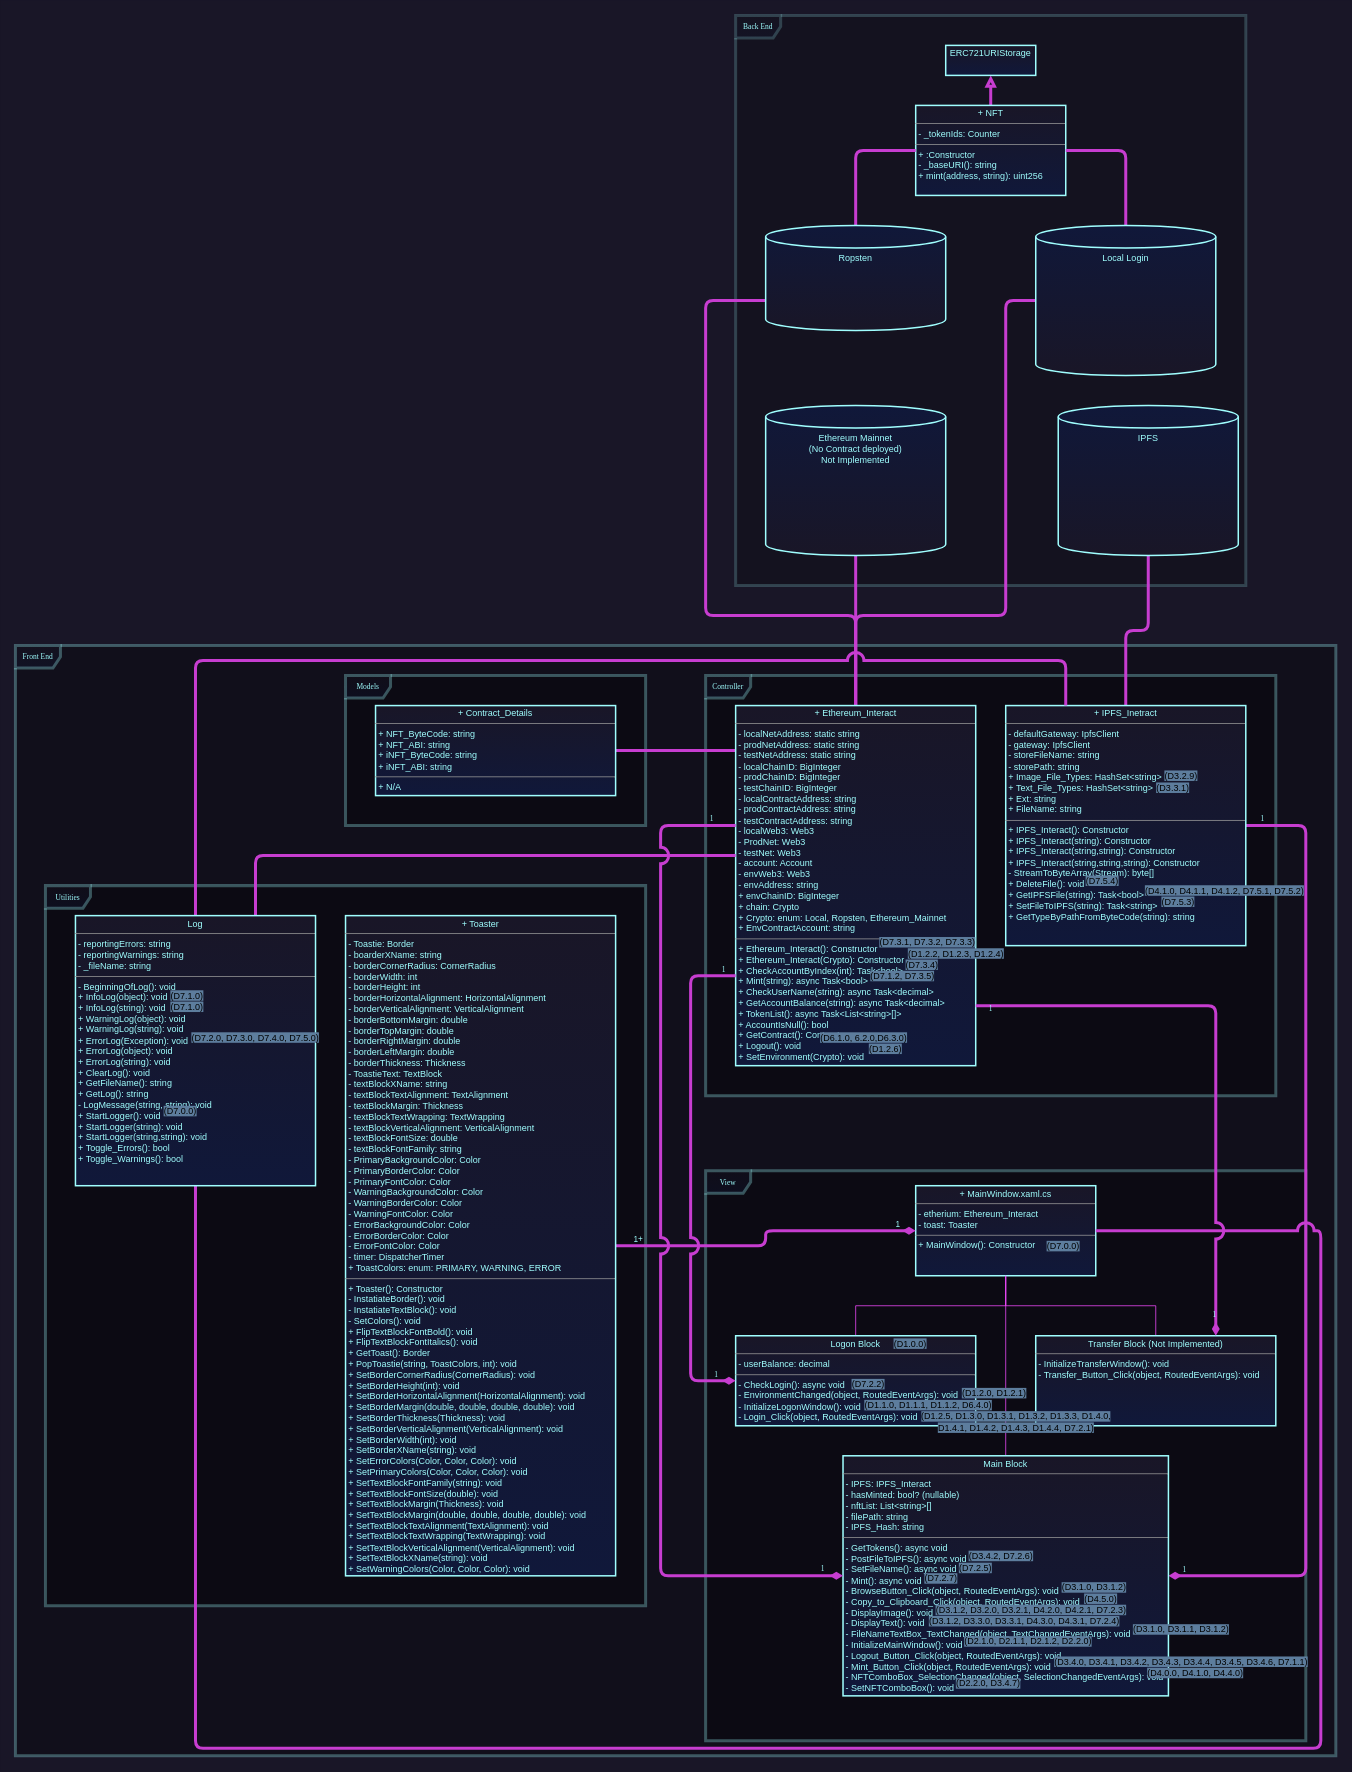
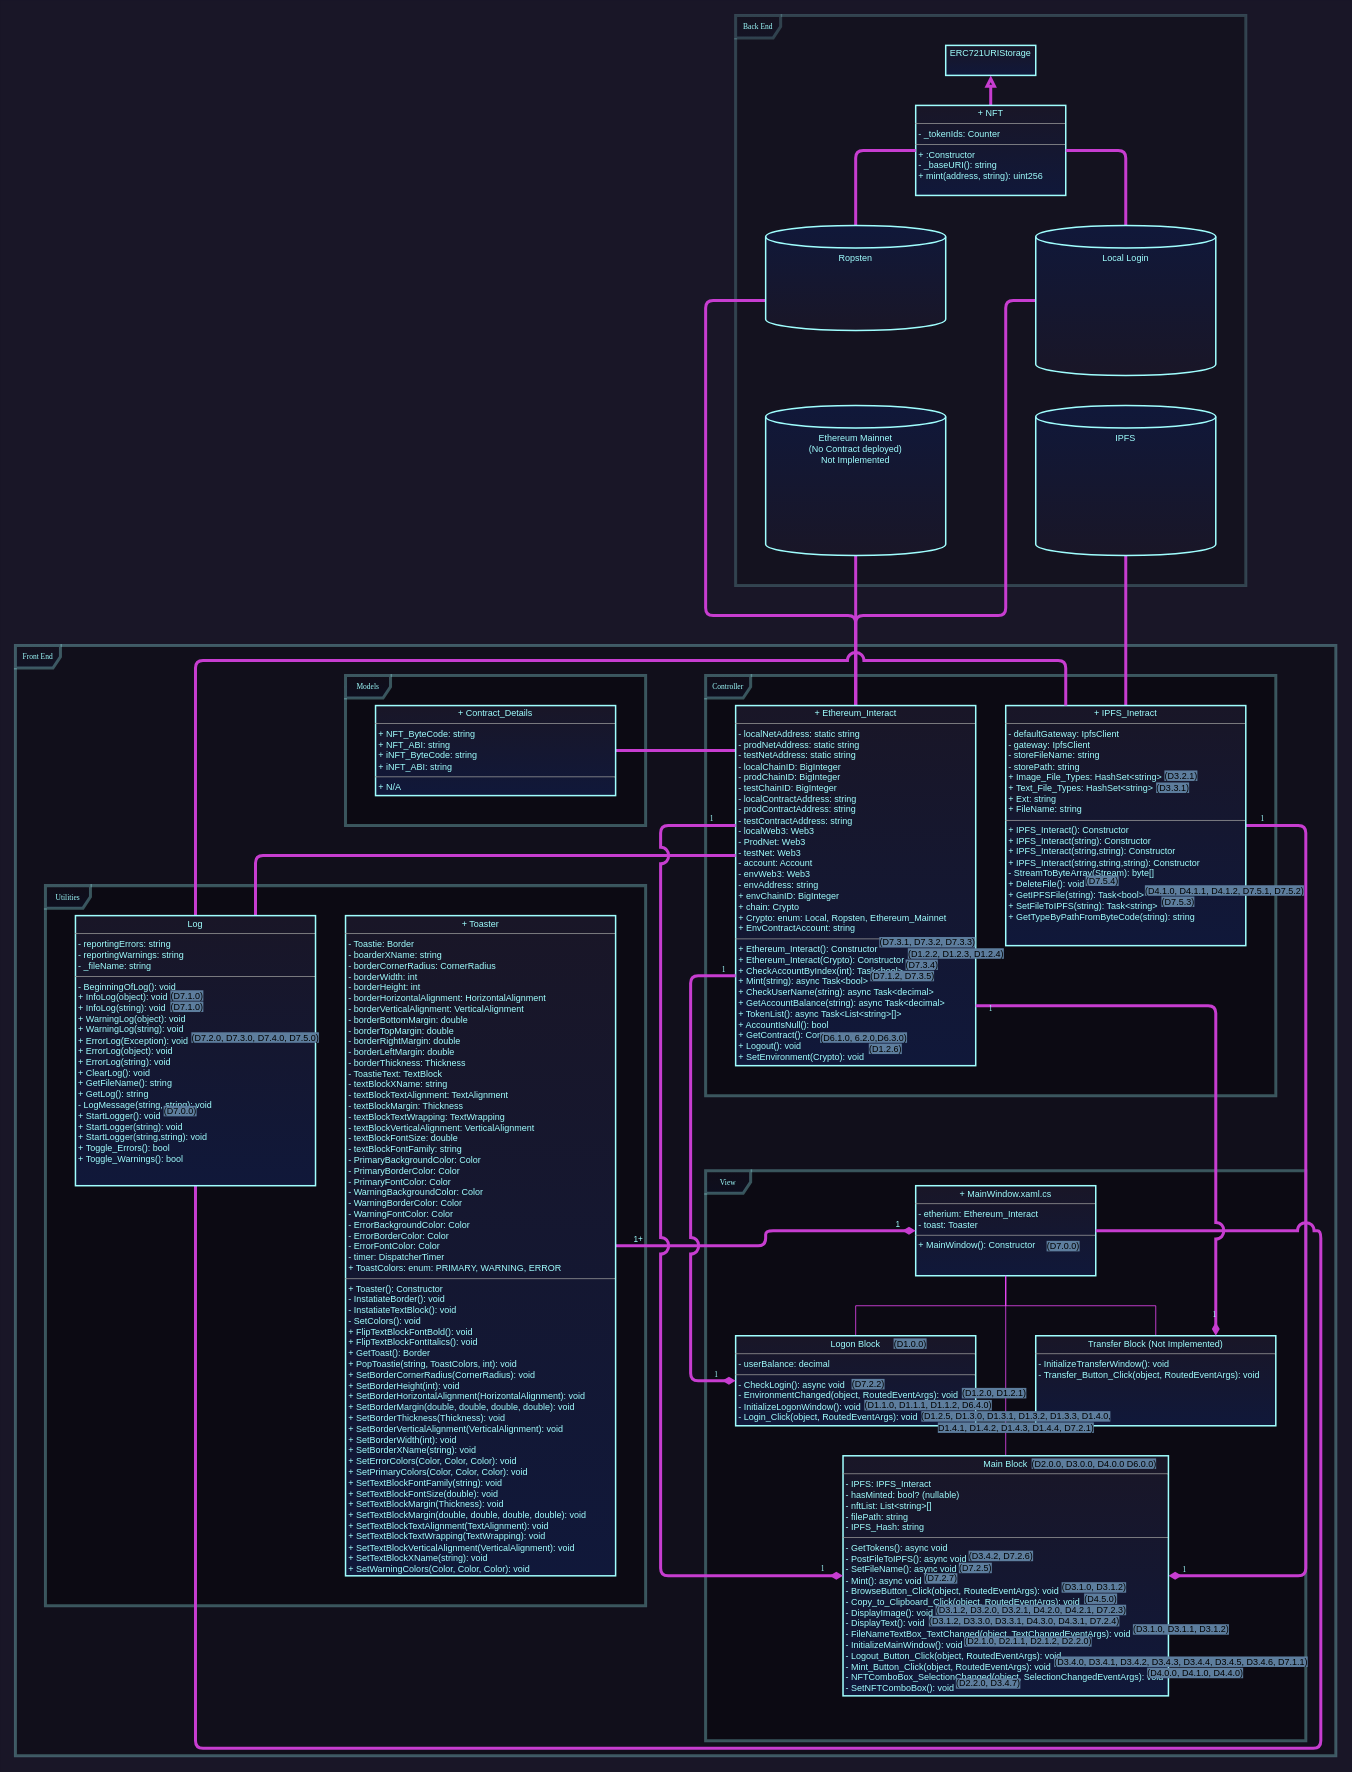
node "IPFS": moved (1148, 480) -> (1125, 480)
node "(D3.2.9)": label "(D3.2.9)" -> "(D3.2.1)"
node "(D2.0.0, D3.0.0, D4.0.0 D6.0.0)": added
